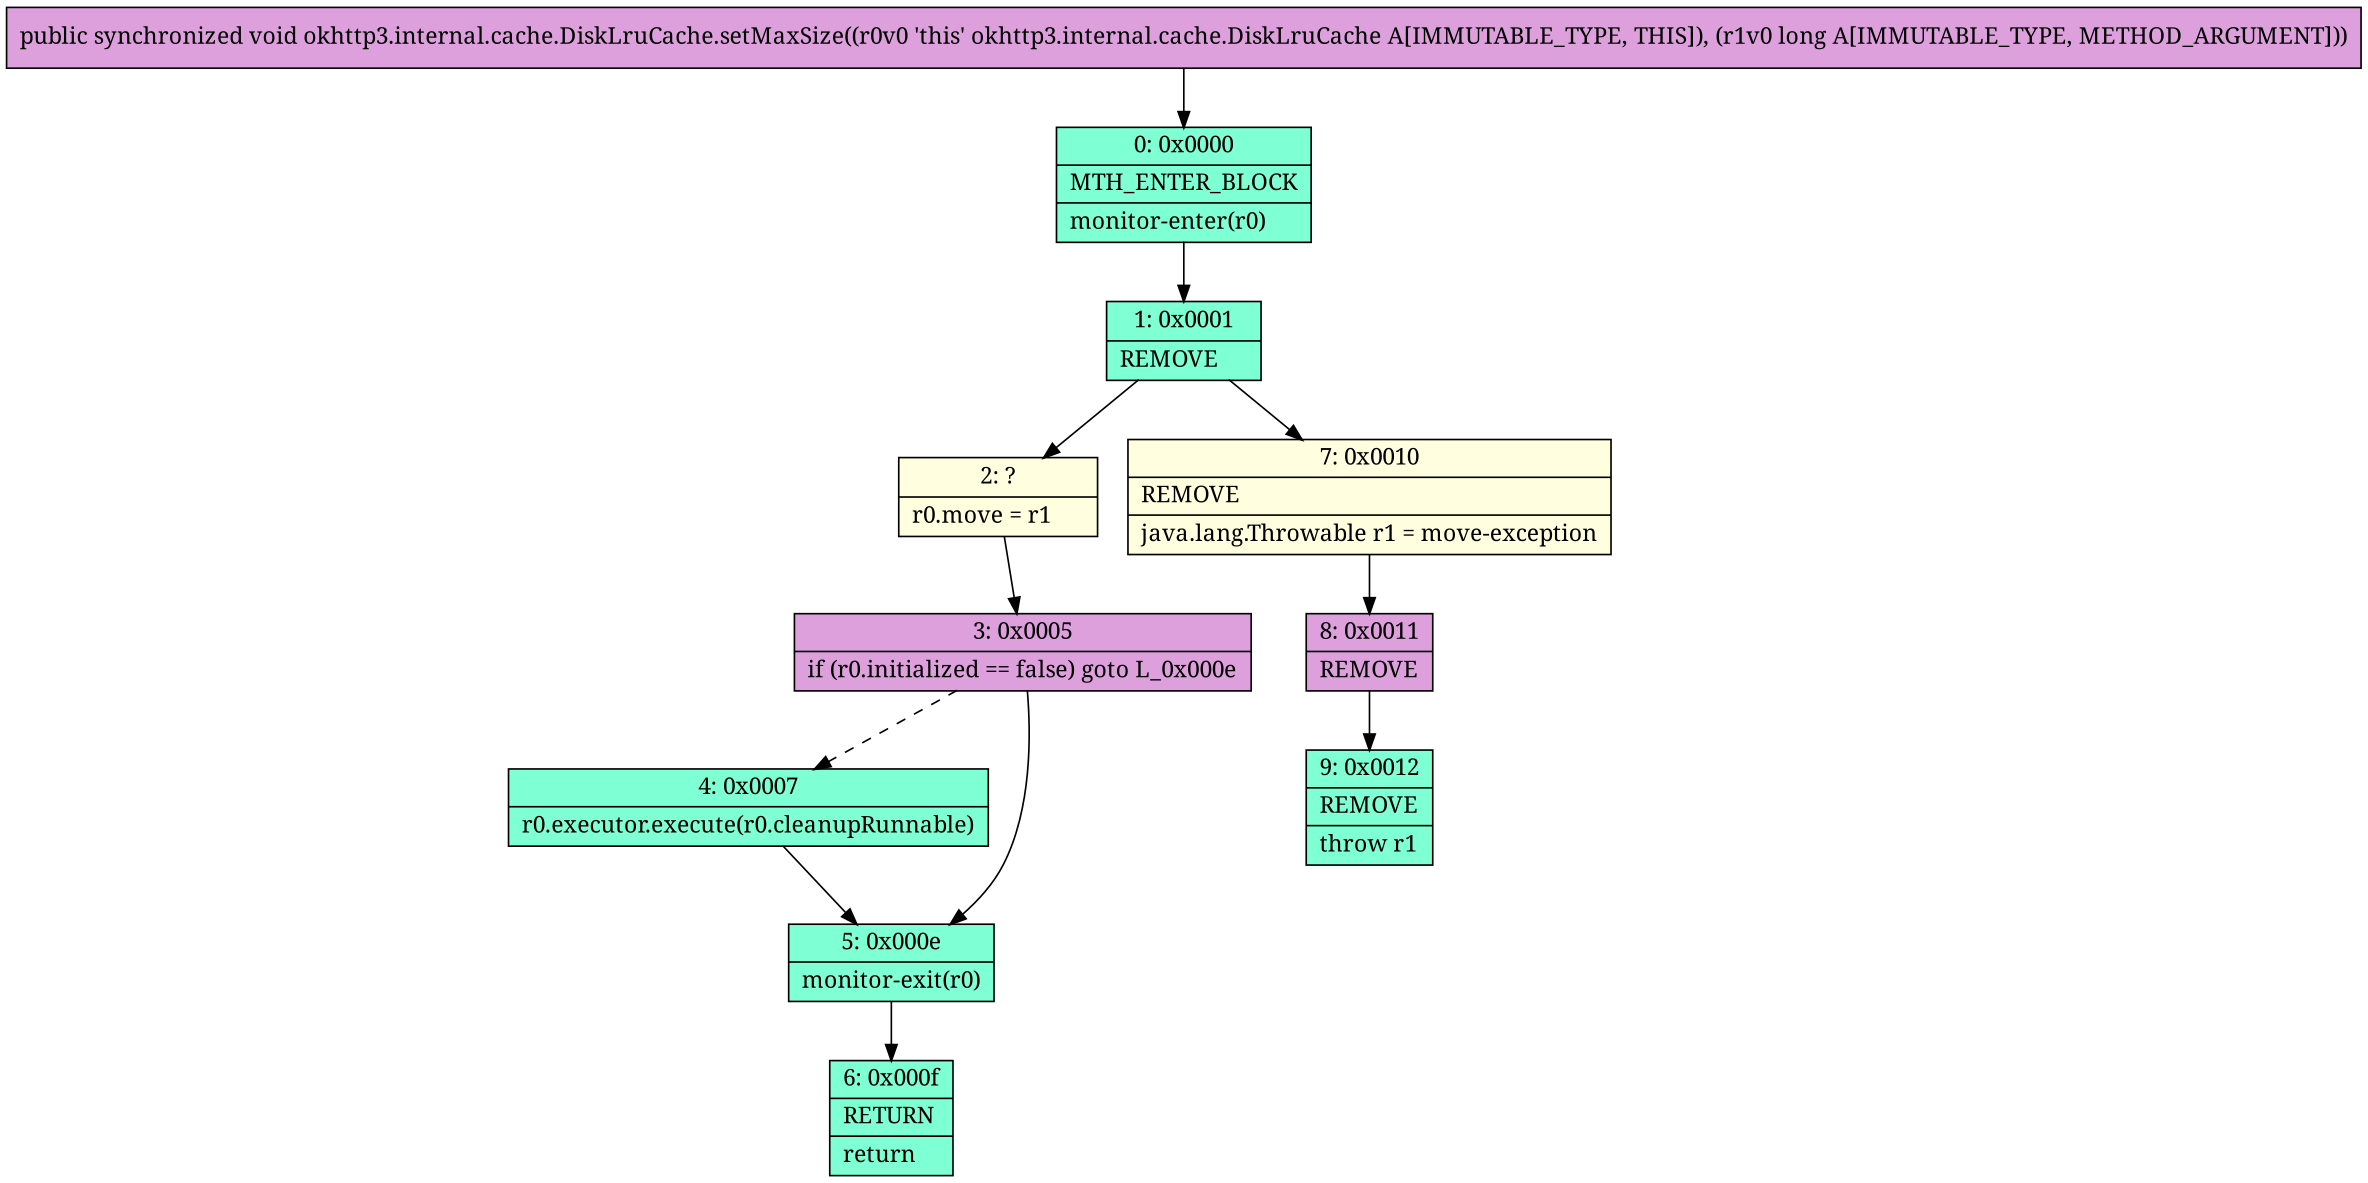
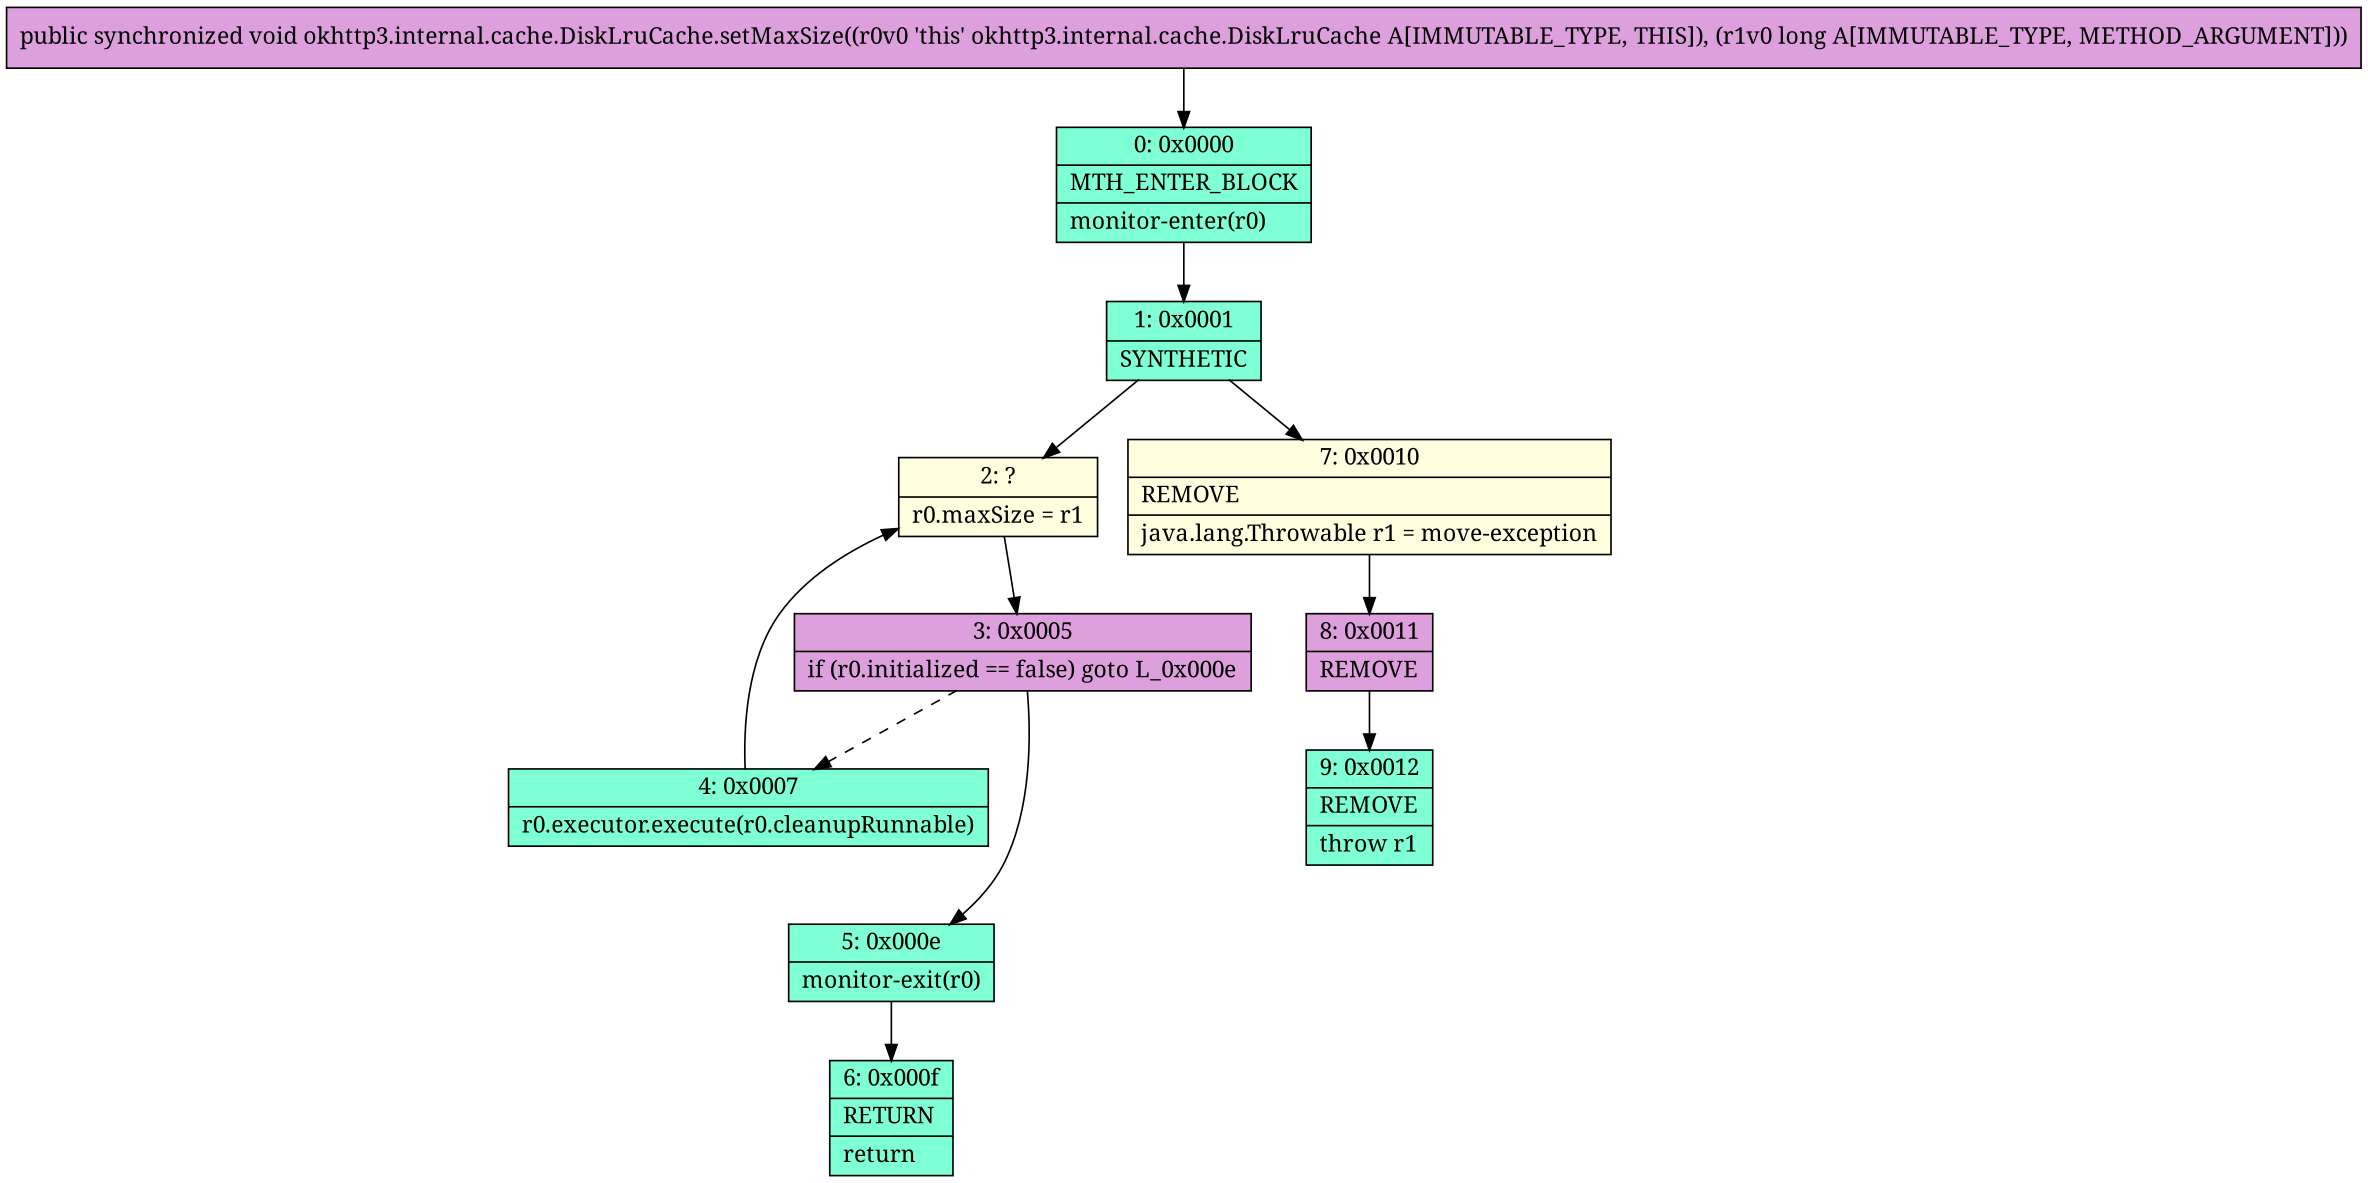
node "1: 0x0001": text "REMOVE" -> "SYNTHETIC"
node "2: ?": text "r0.move = r1" -> "r0.maxSize = r1"
edge "4: 0x0007" -> "5: 0x000e": now "4: 0x0007" -> "2: ?"
